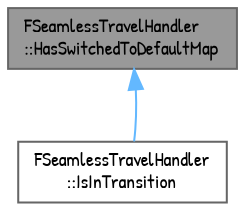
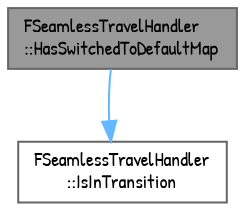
edge "FSeamlessTravelHandler ::IsInTransition" -> "FSeamlessTravelHandler ::HasSwitchedToDefaultMap": reversed
